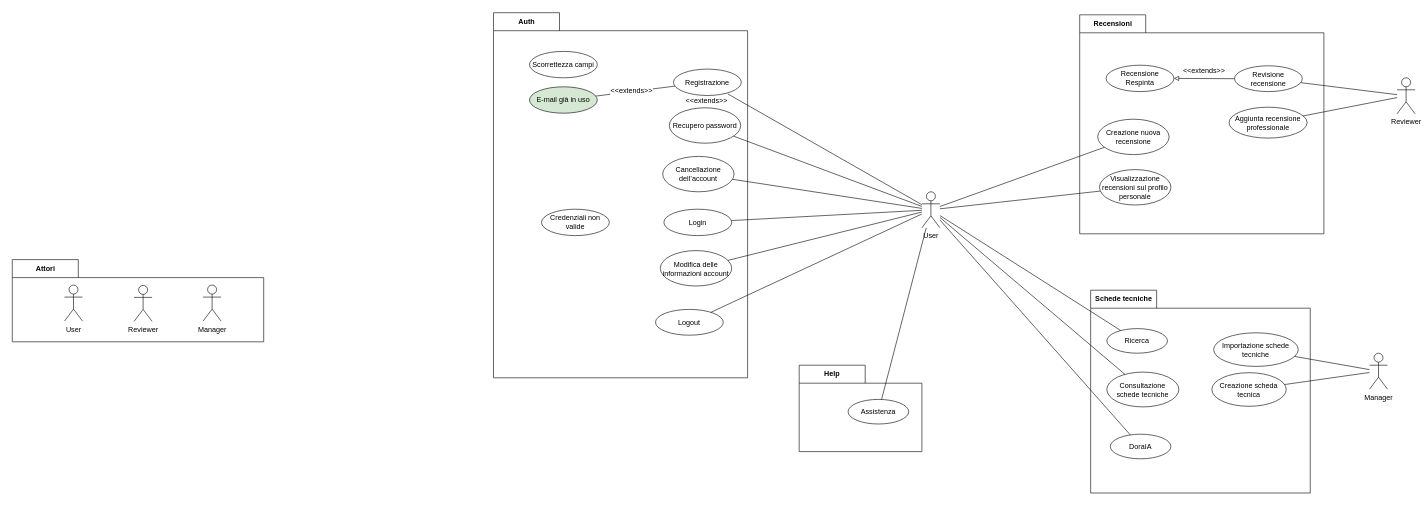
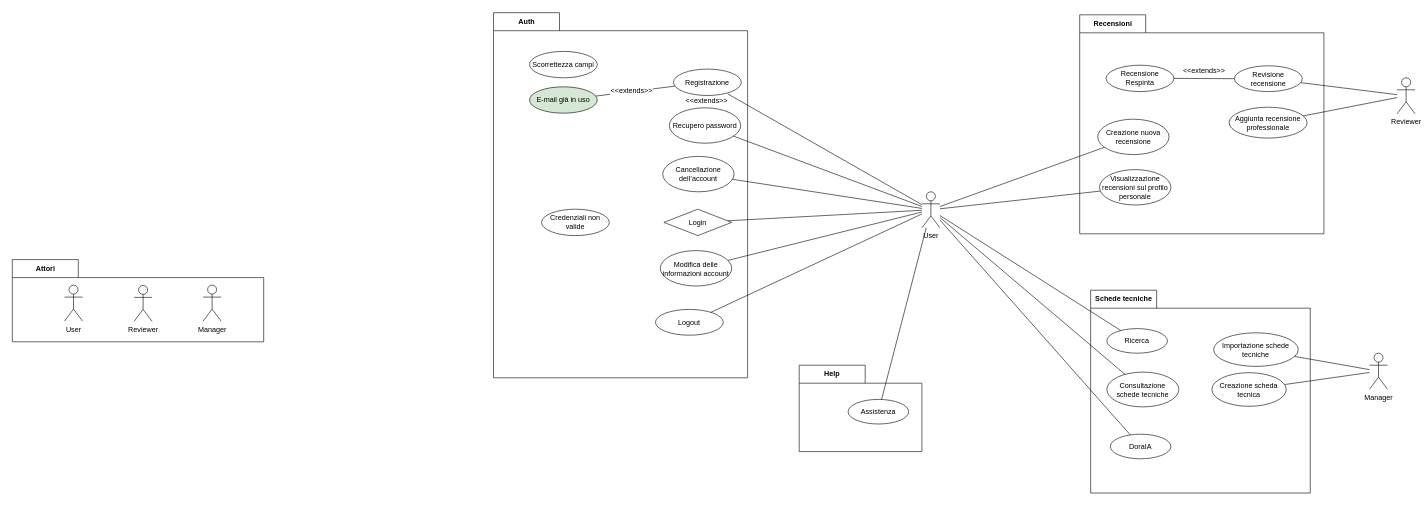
edge "Revisione recensione" -> "Recensione Respinta": arrowhead block -> none
node "Login": shape ellipse -> diamond
